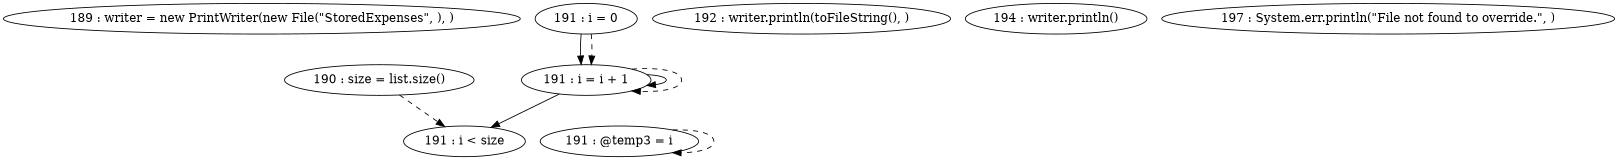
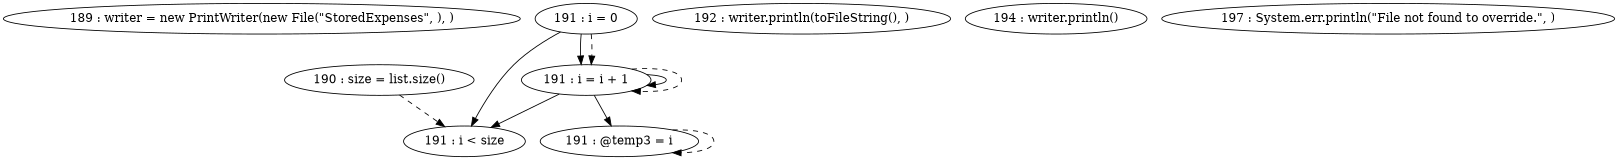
edge "191 : i = 0" -> "191 : i < size": added
edge "191 : i = i + 1" -> "191 : @temp3 = i": added
